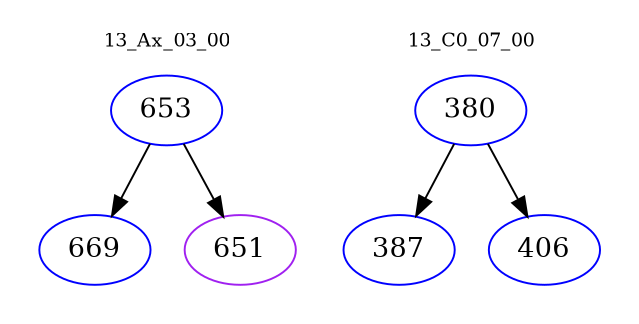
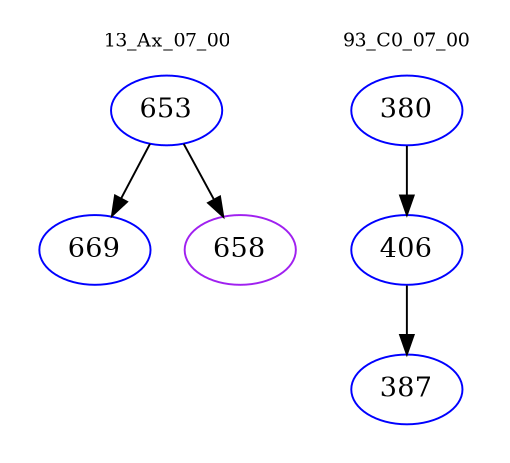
cluster "13_Ax_03_00": label "13_Ax_03_00" -> "13_Ax_07_00"
cluster "13_C0_07_00": label "13_C0_07_00" -> "93_C0_07_00"
edge "380" -> "387": now "406" -> "387"
node "651": label "651" -> "658"
